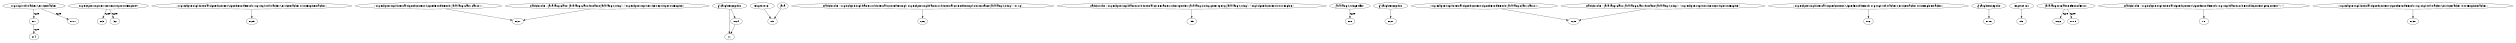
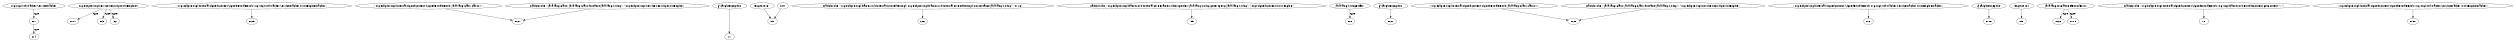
node "java": label "java" -> "null"
edge "org.osgi.util.tracker.ServiceTracker" -> "$r17": now "org.eclipse.osgi.service.security.TrustEngine[]" -> "$r17"
node "$r24": removed
